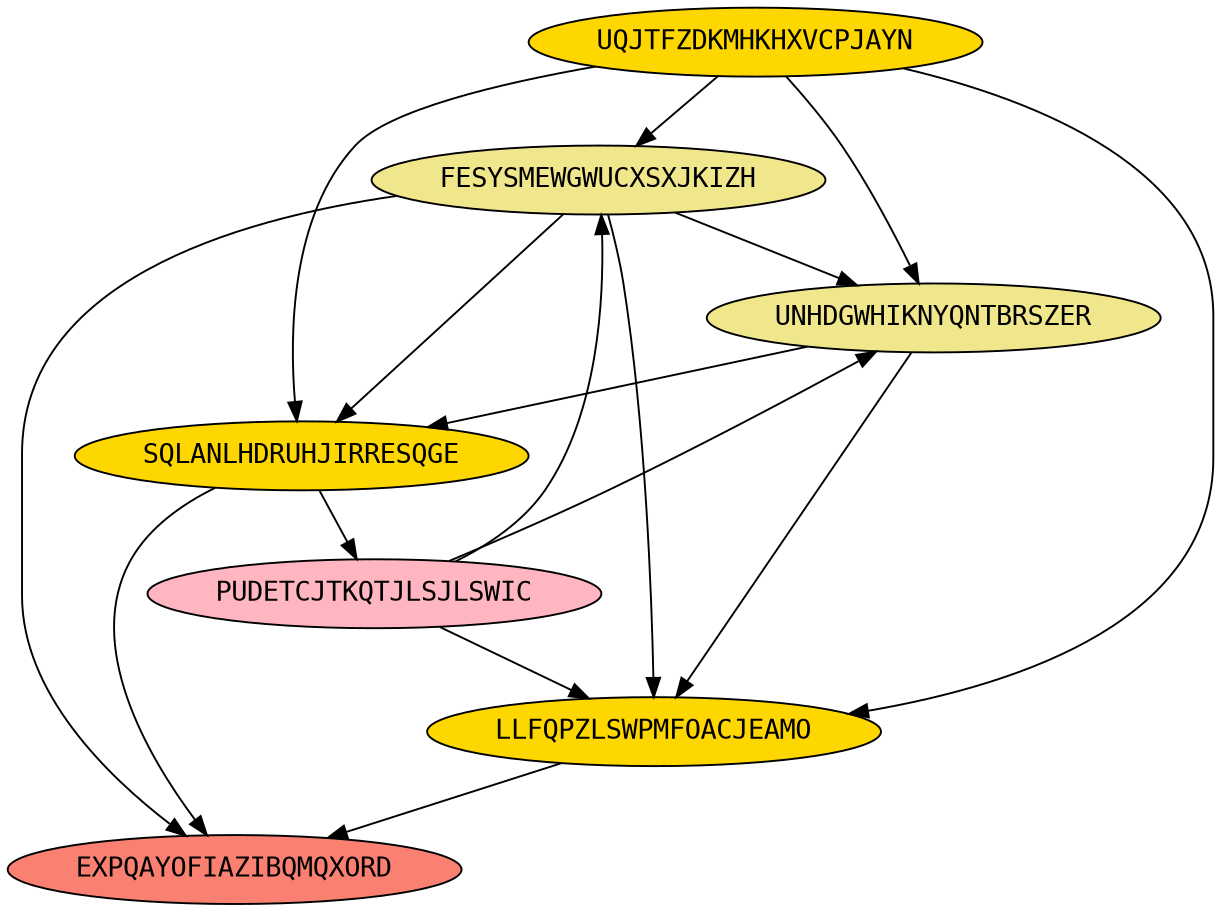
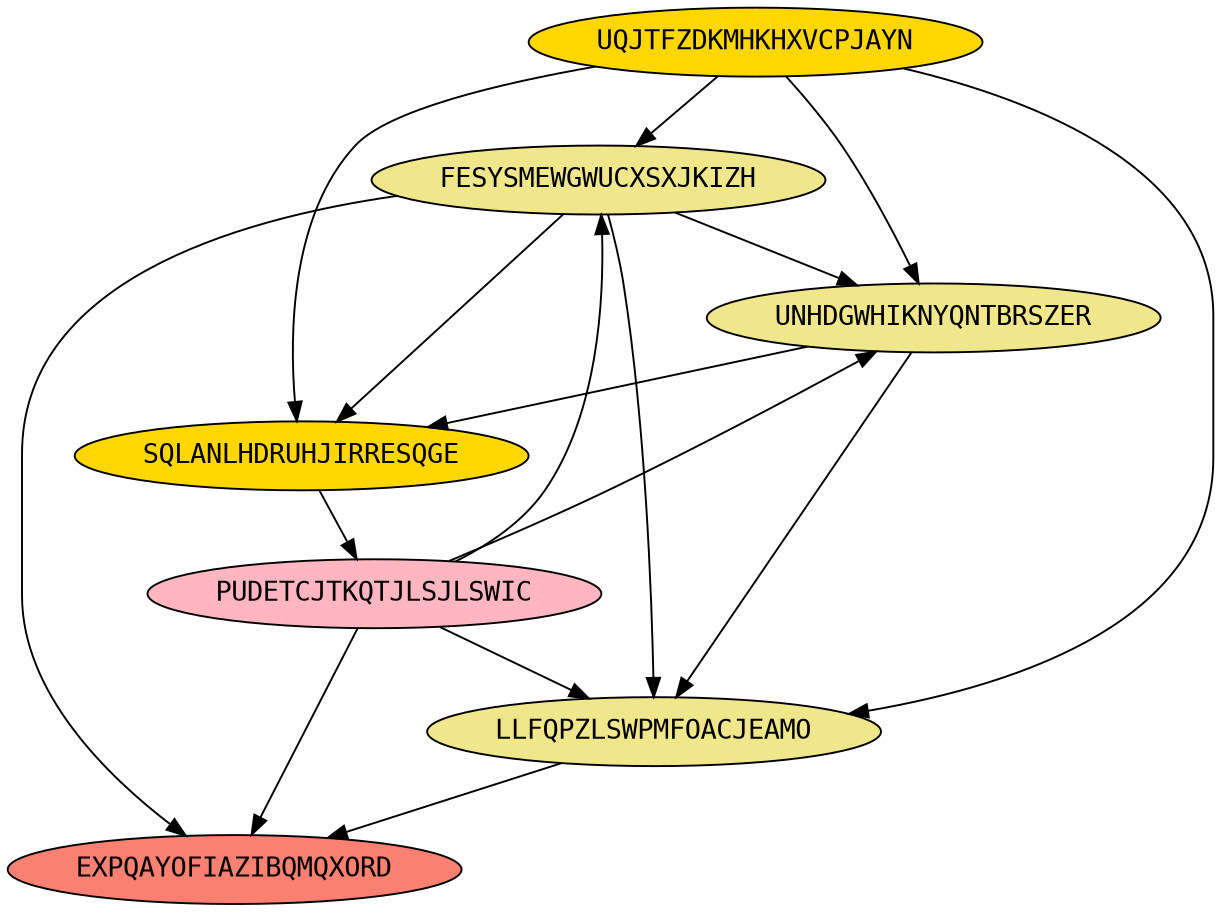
edge "SQLANLHDRUHJIRRESQGE" -> "EXPQAYOFIAZIBQMQXORD": now "PUDETCJTKQTJLSJLSWIC" -> "EXPQAYOFIAZIBQMQXORD"
node "LLFQPZLSWPMFOACJEAMO": fillcolor gold -> khaki
